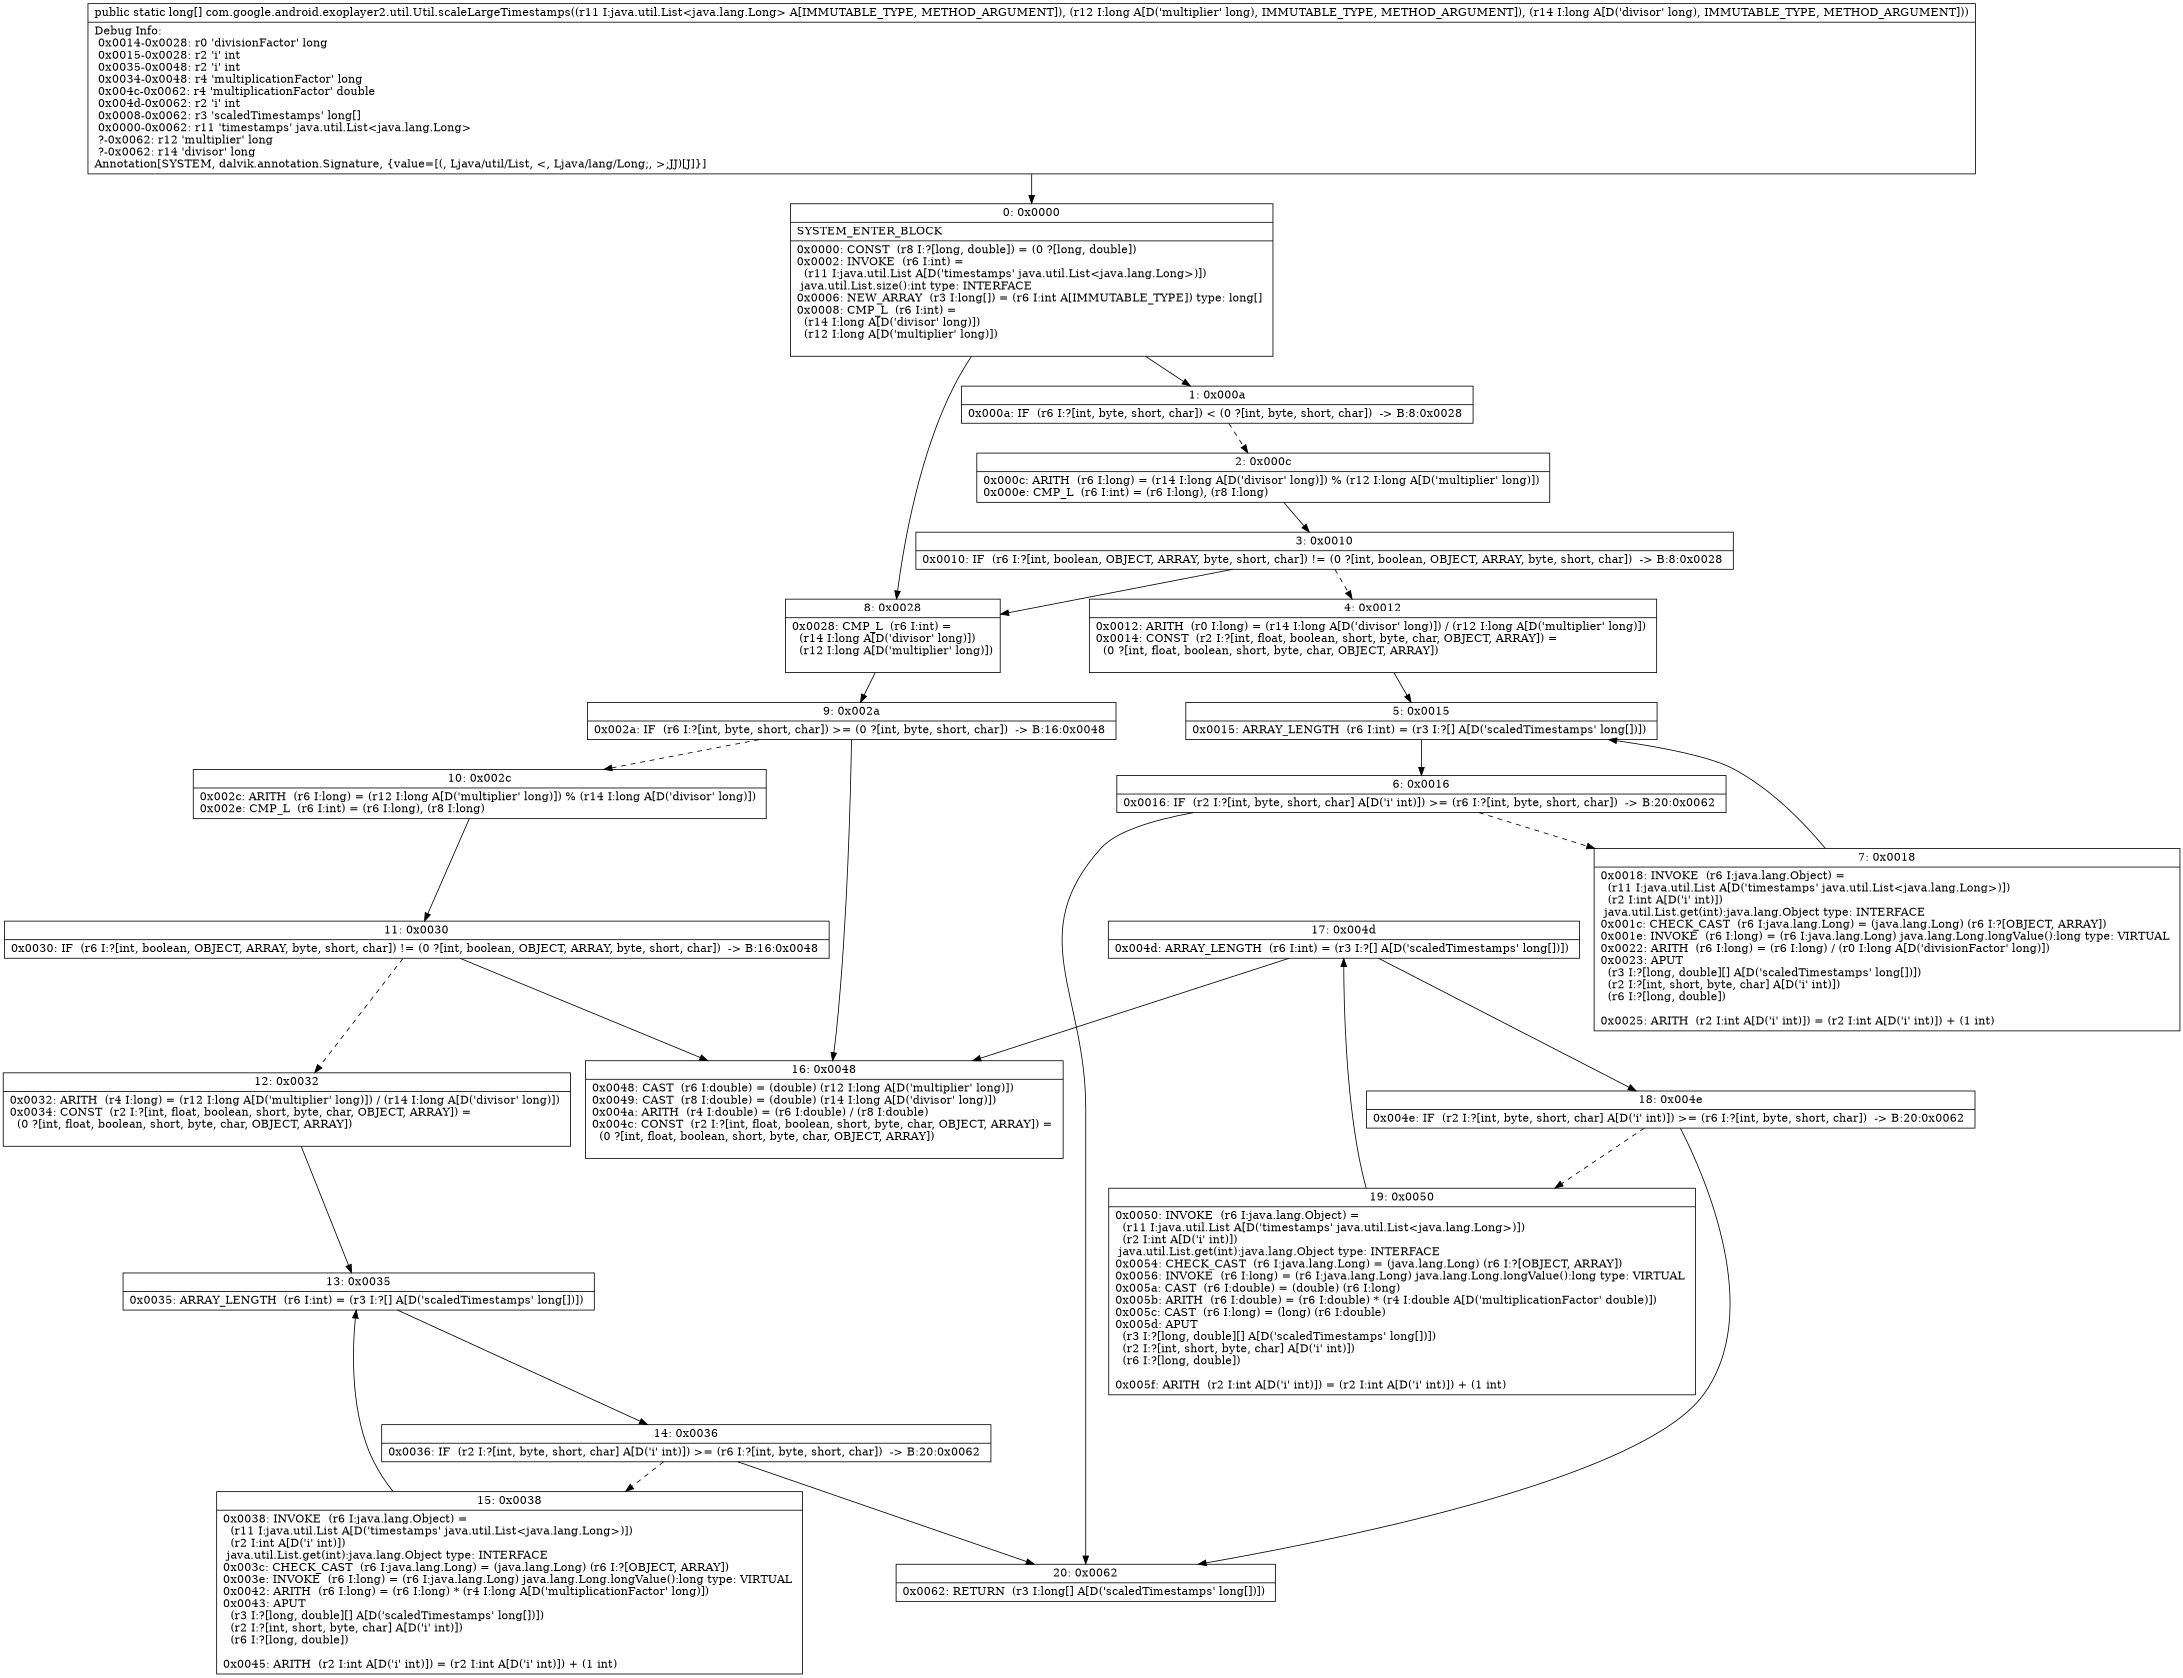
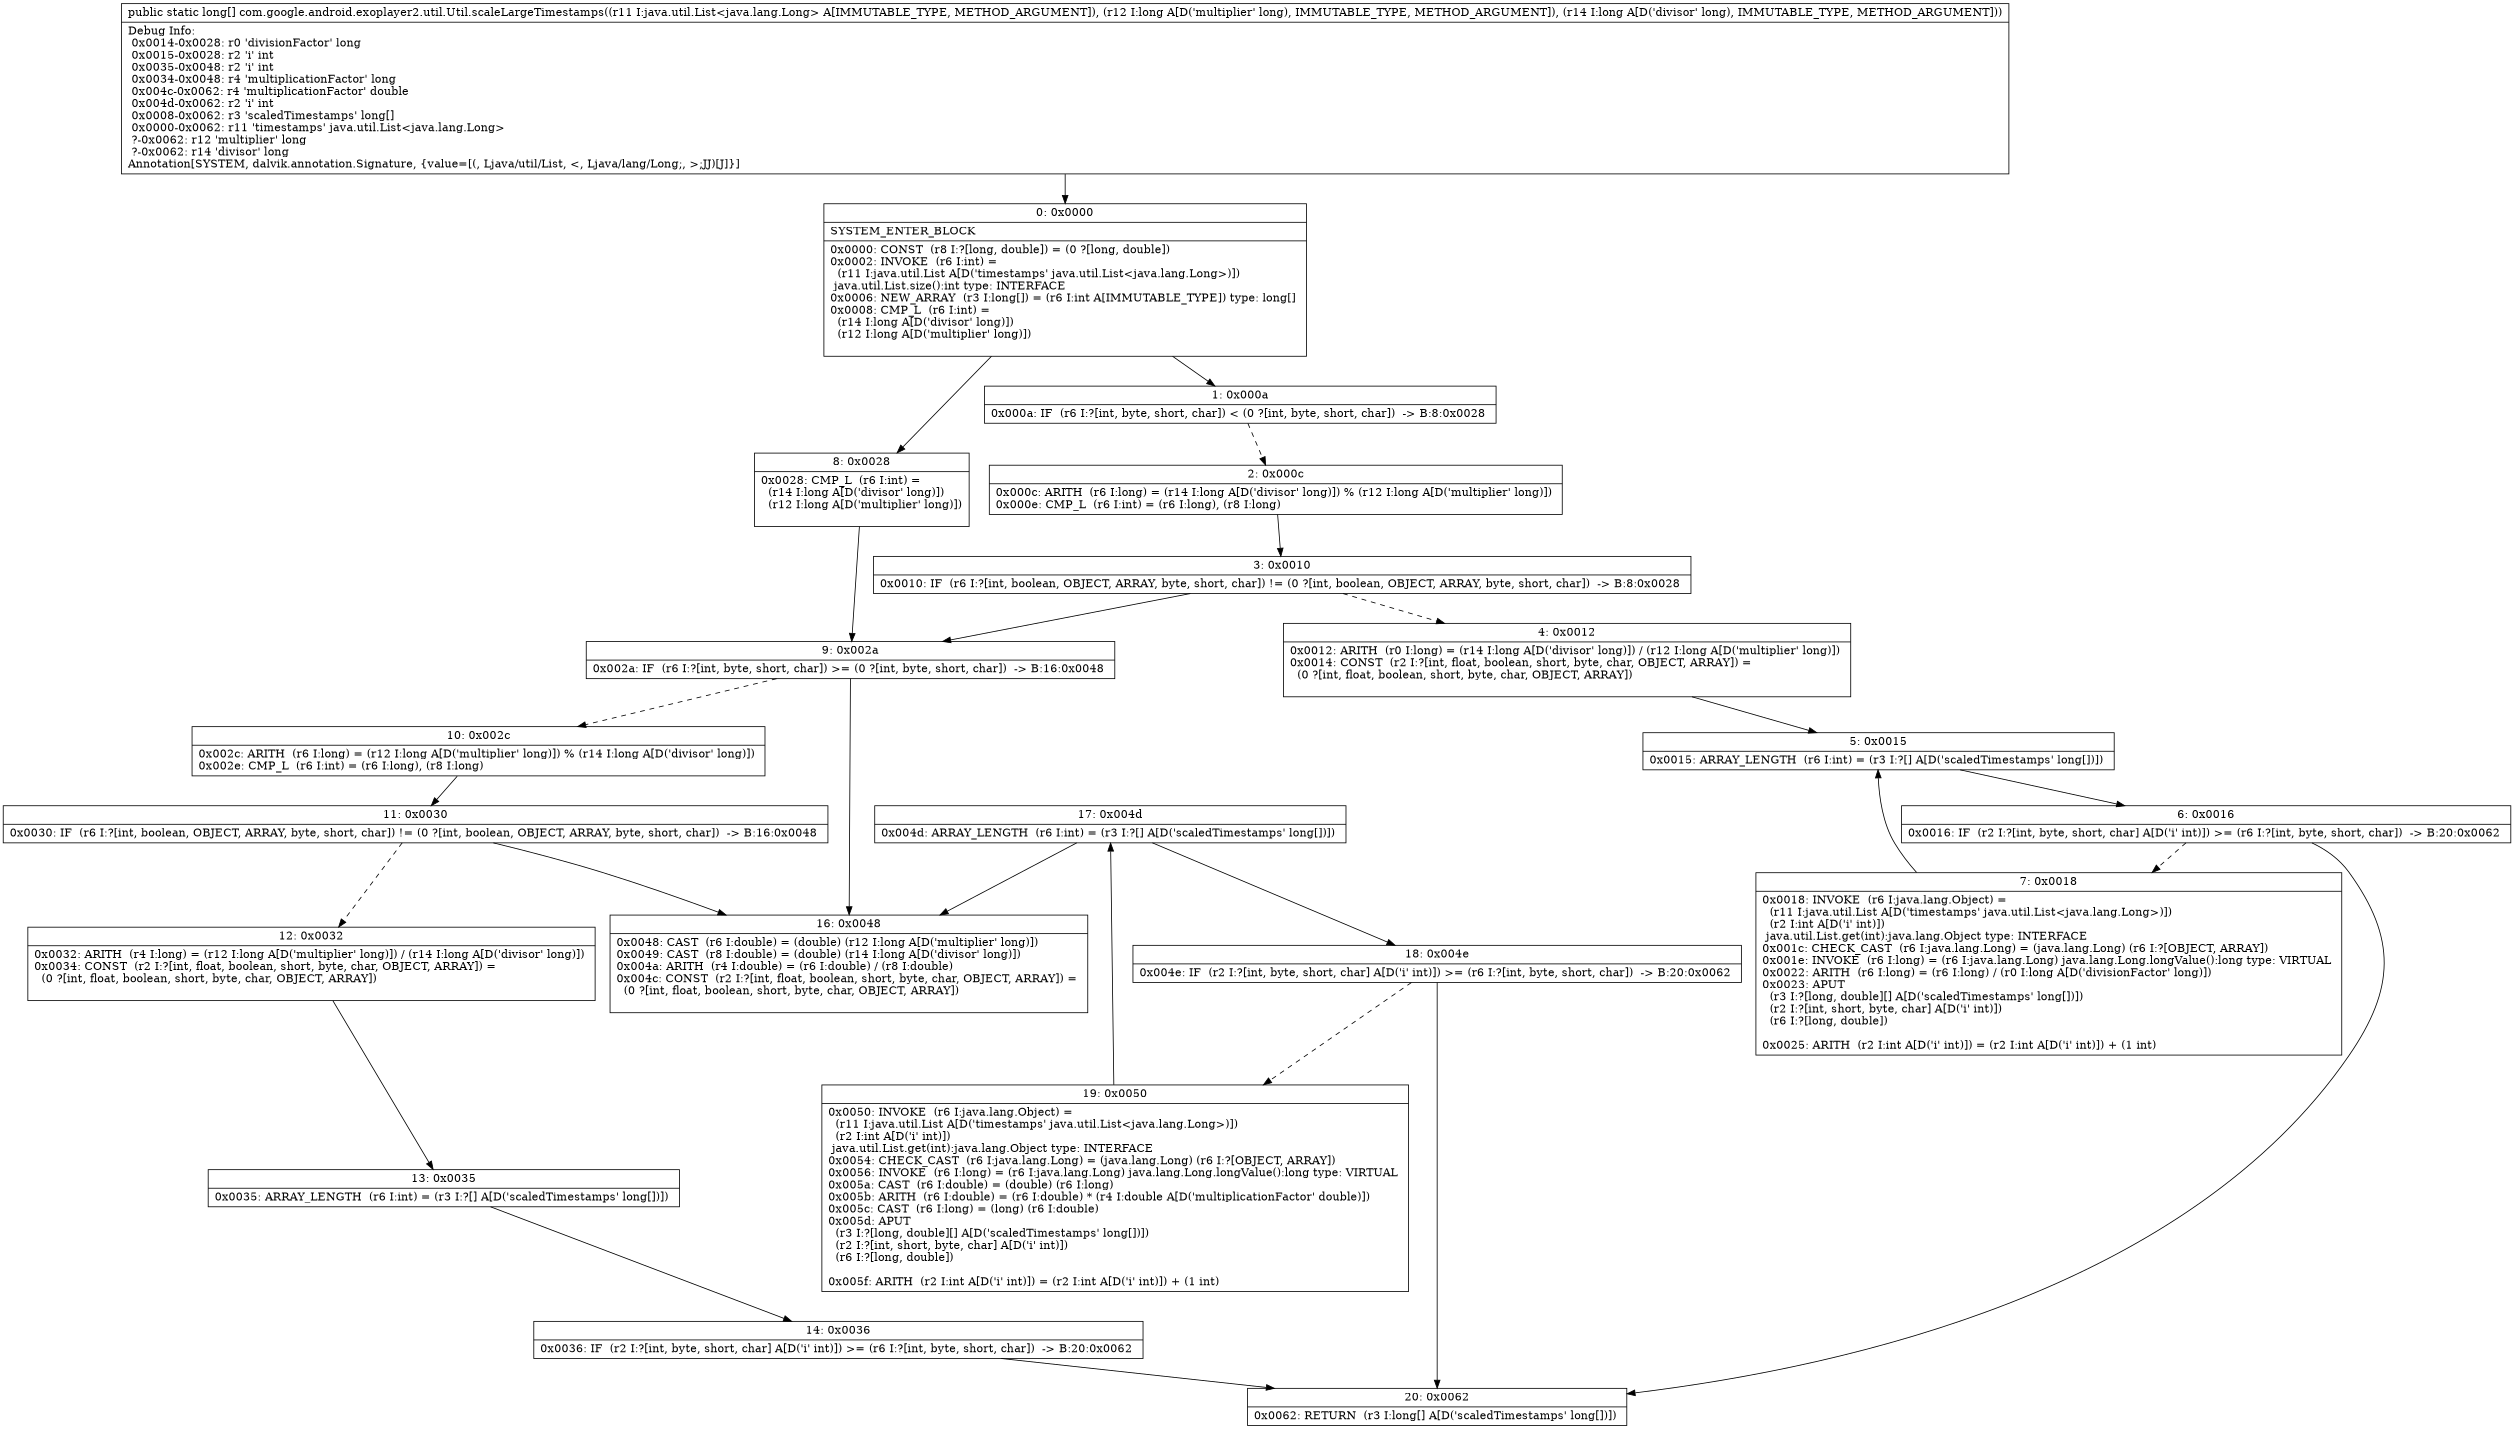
edge "3: 0x0010" -> "8: 0x0028": now "3: 0x0010" -> "9: 0x002a"
node "15: 0x0038": removed
